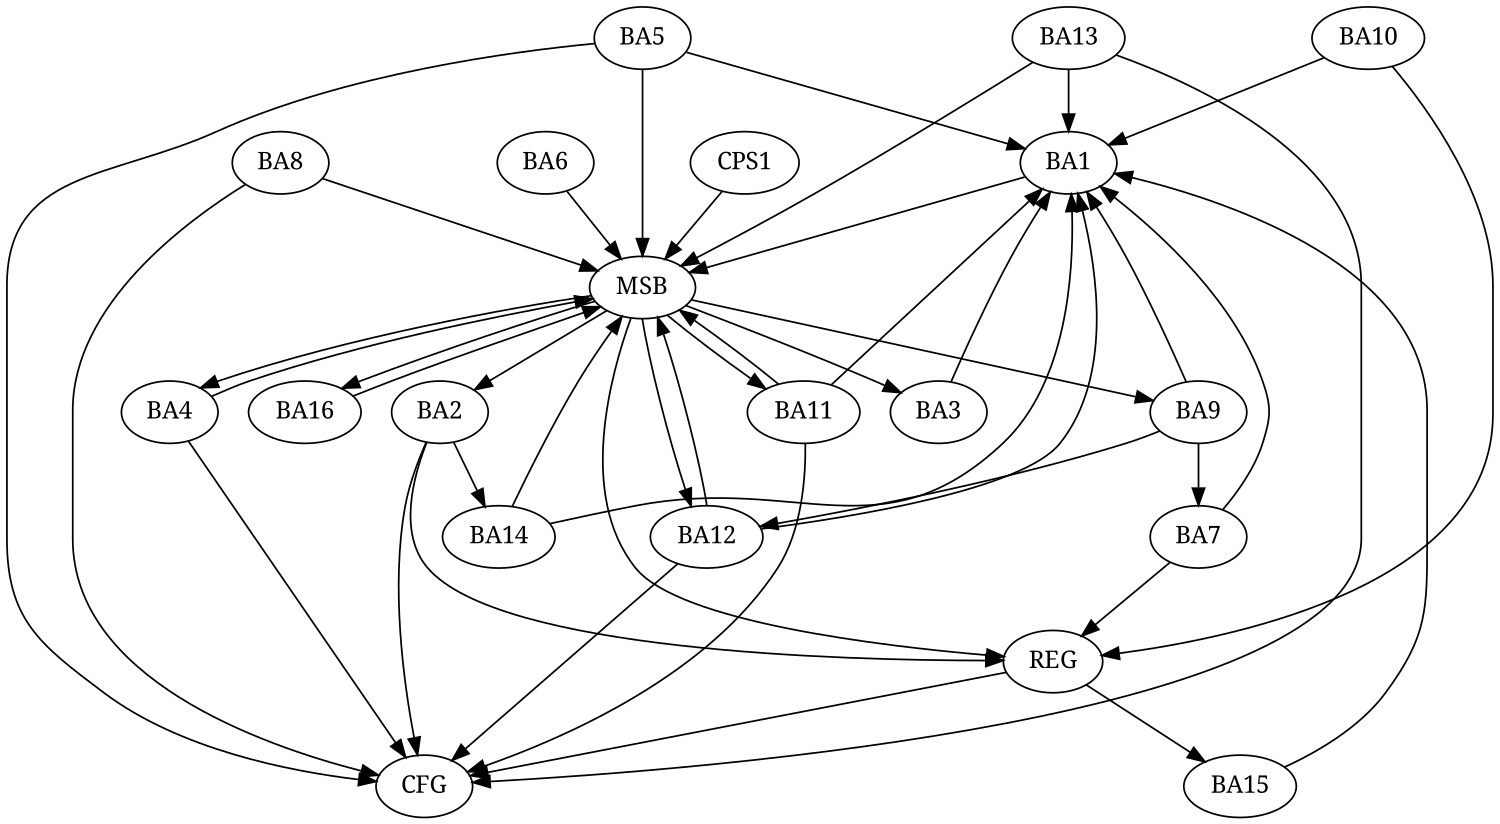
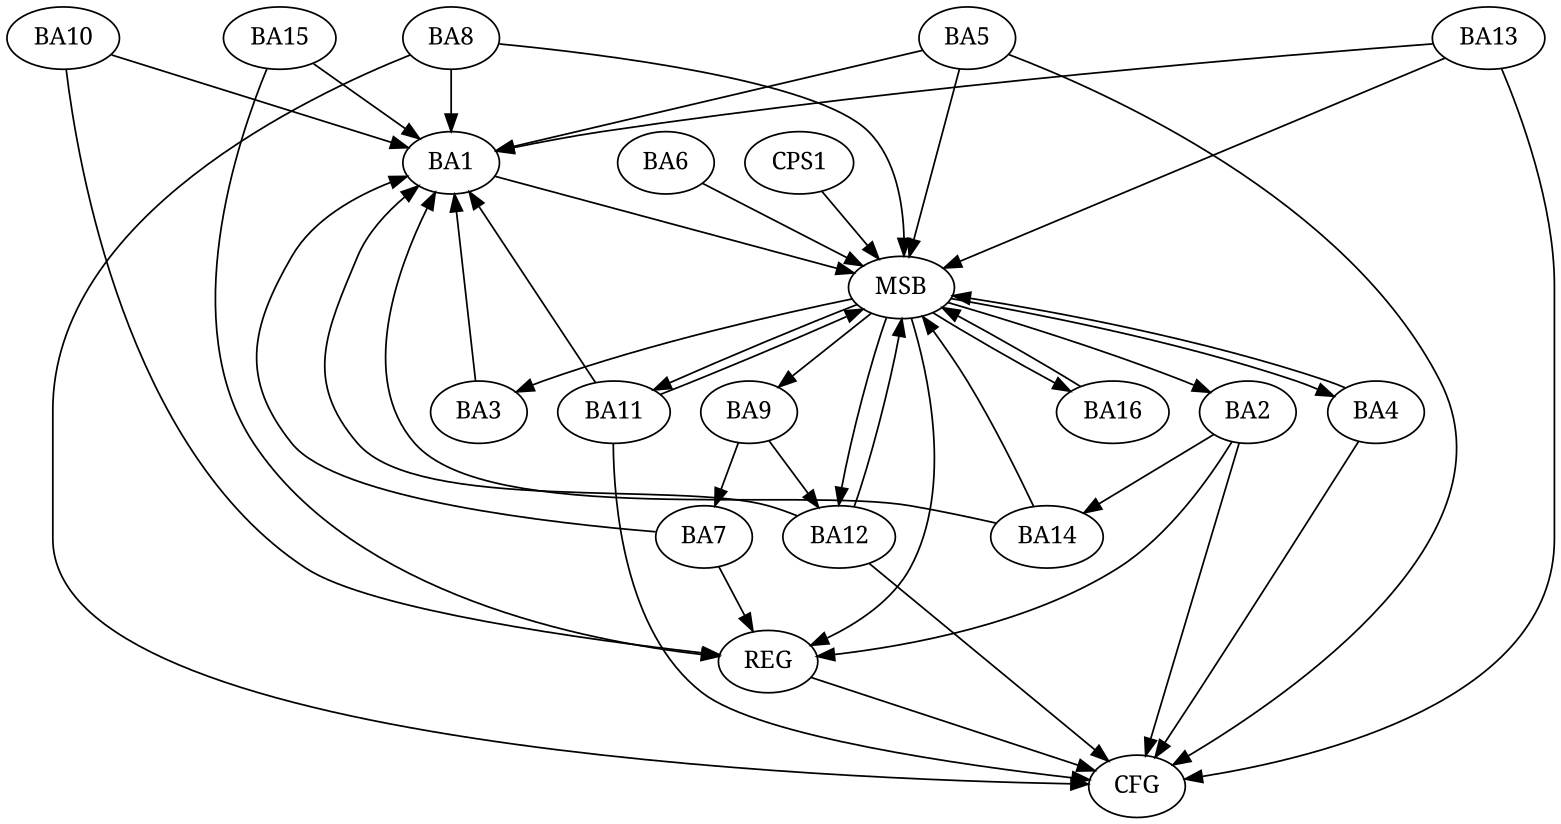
edge "BA9" -> "BA1": now "BA8" -> "BA1"
edge "REG" -> "BA15": reversed
